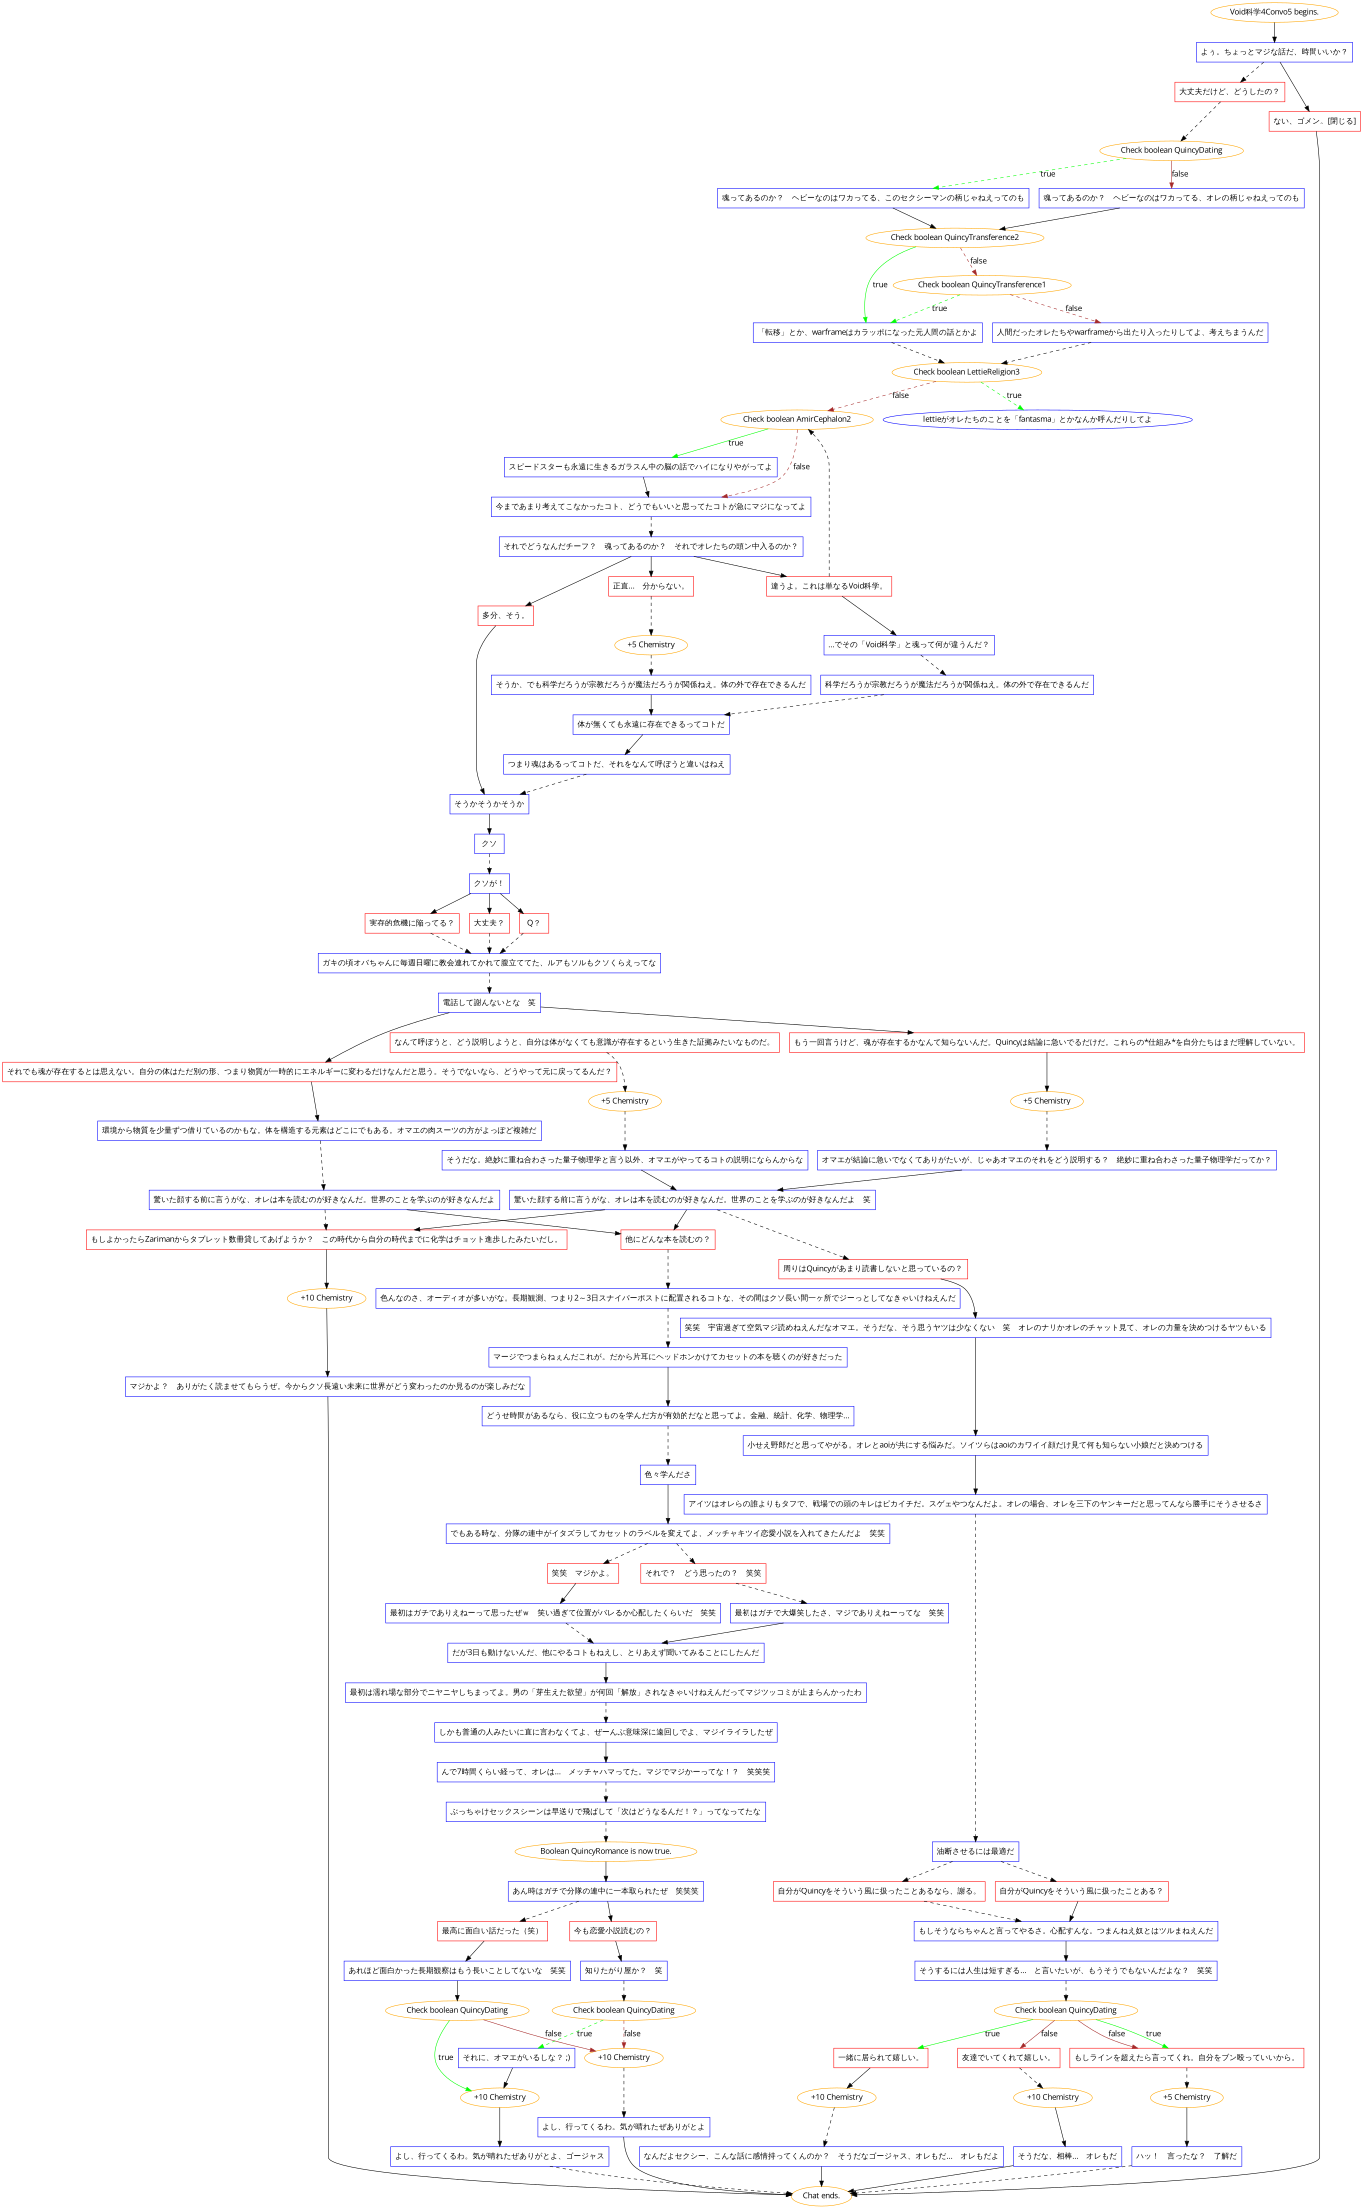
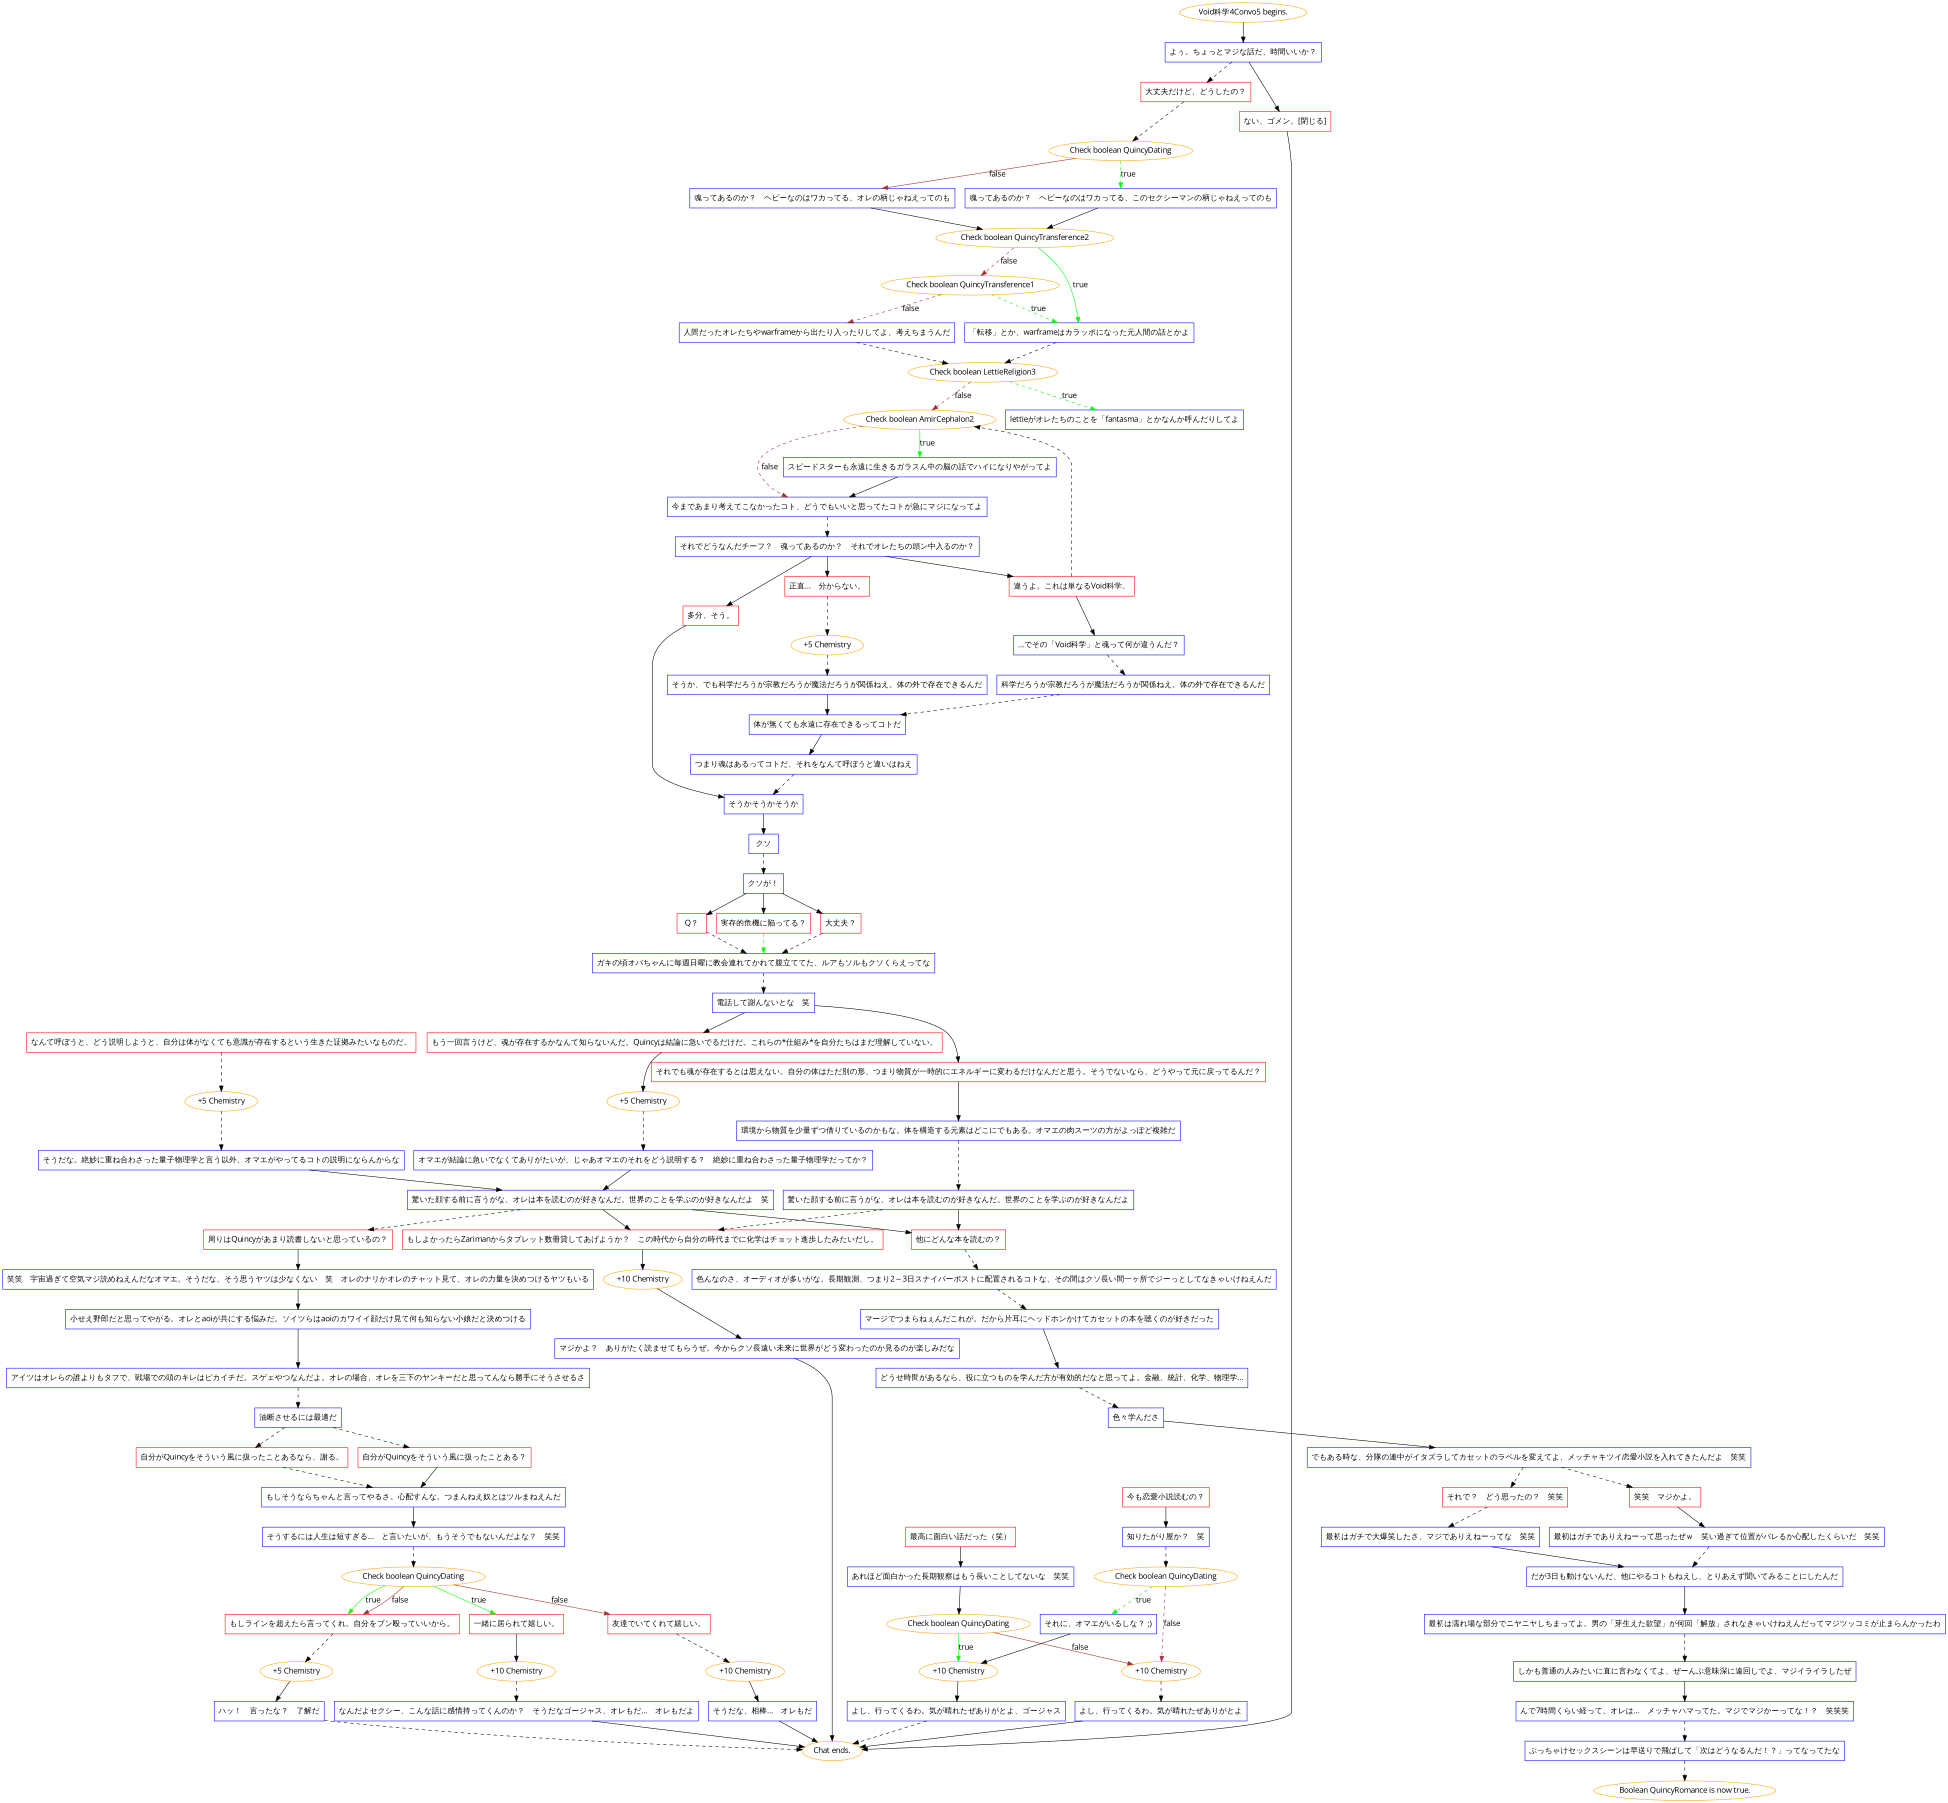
node "lettieがオレたちのことを「fantasma」とかなんか呼んだりしてよ": shape ellipse -> box
edge "実存的危機に陥ってる？" -> "ガキの頃オバちゃんに毎週日曜に教会連れてかれて腹立ててた、ルアもソルもクソくらえってな": color black -> green
node "あん時はガチで分隊の連中に一本取られたぜ　笑笑笑": removed
